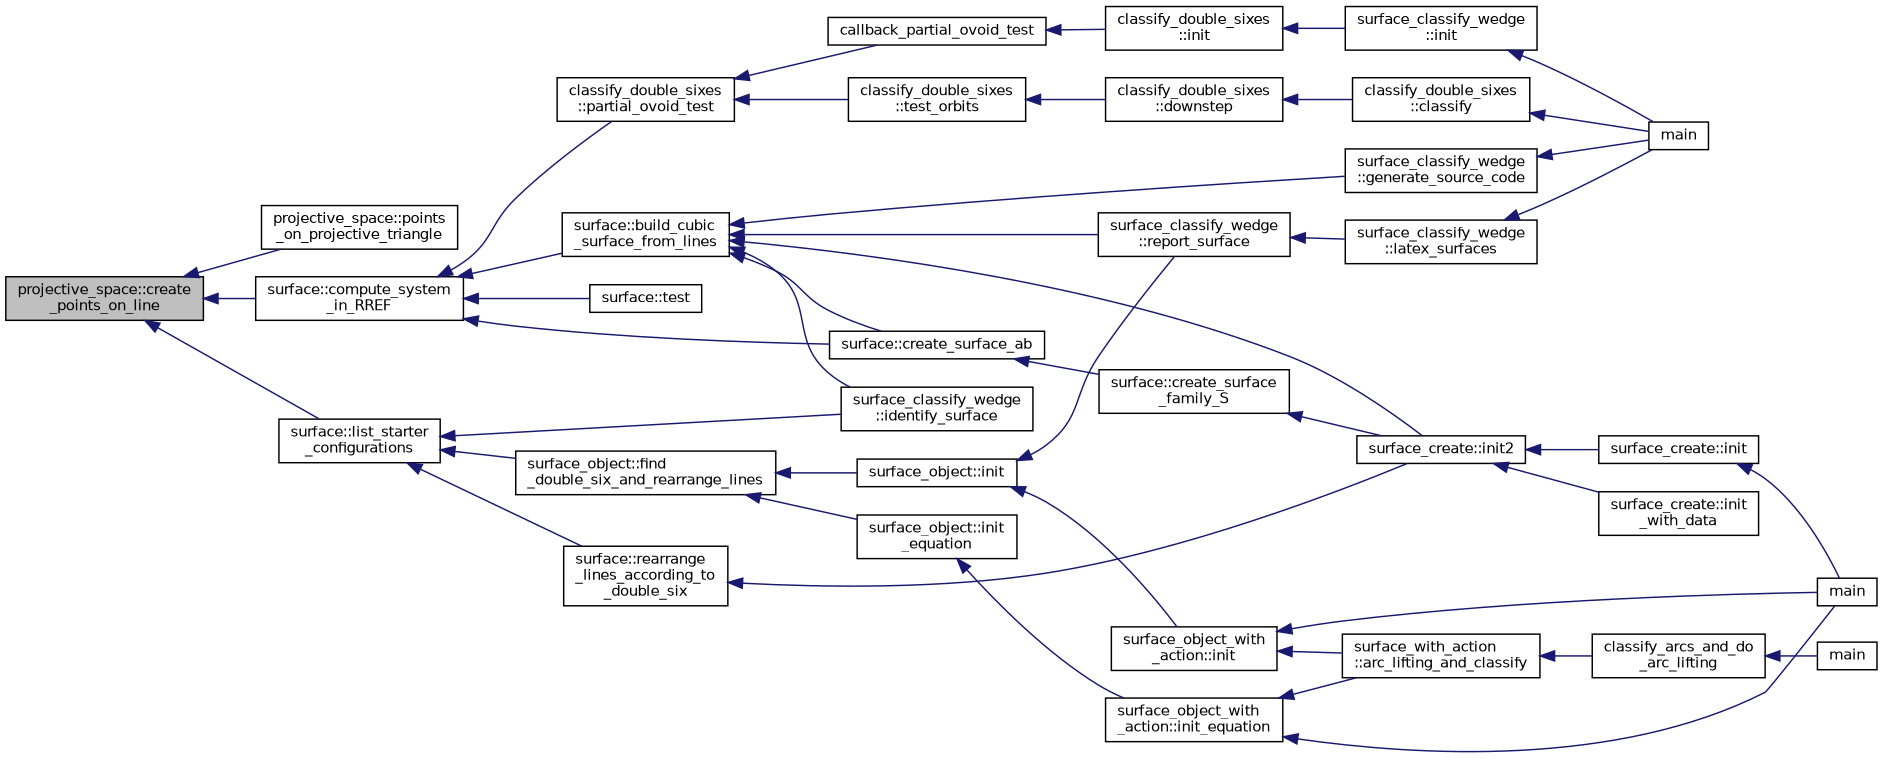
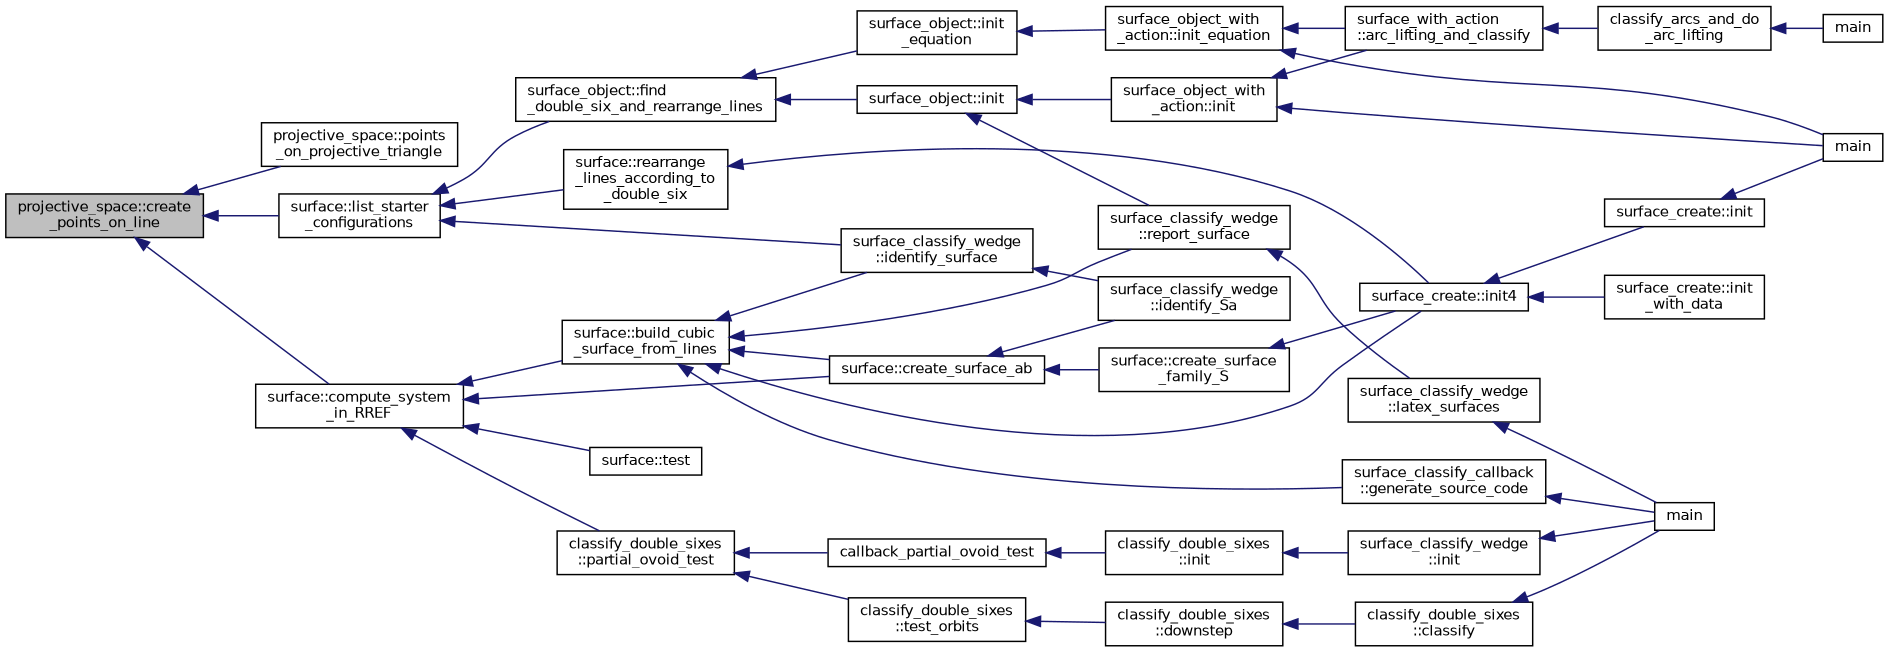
node "surface_classify_wedge ::generate_source_code": label "surface_classify_wedge ::generate_source_code" -> "surface_classify_callback ::generate_source_code"
node "surface_classify_wedge ::identify_Sa": added
node "surface_create::init2": label "surface_create::init2" -> "surface_create::init4"
